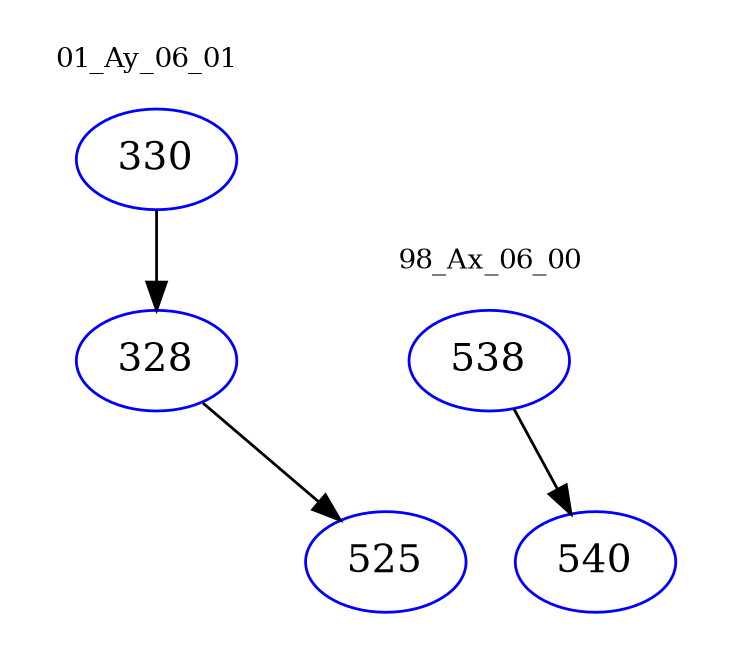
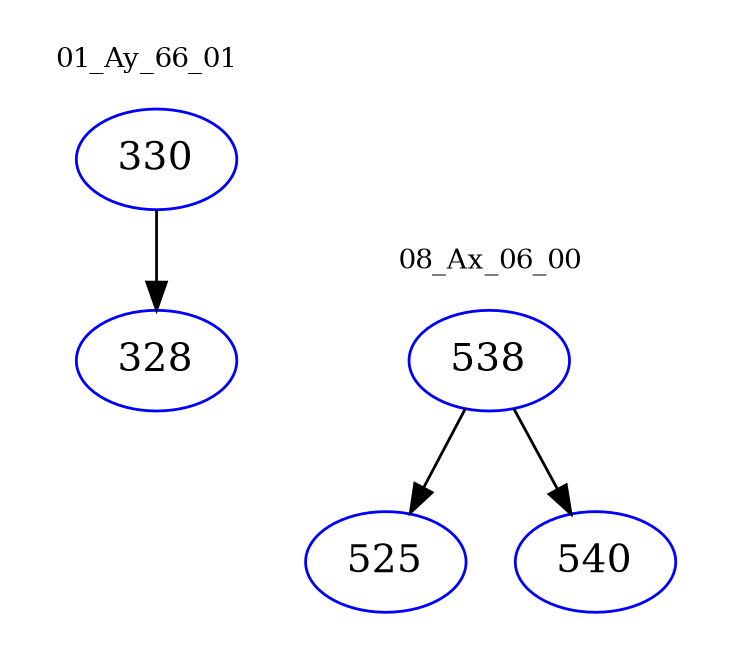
cluster "01_Ay_06_01": label "01_Ay_06_01" -> "01_Ay_66_01"
cluster "98_Ax_06_00": label "98_Ax_06_00" -> "08_Ax_06_00"
edge "328" -> "525": now "538" -> "525"
